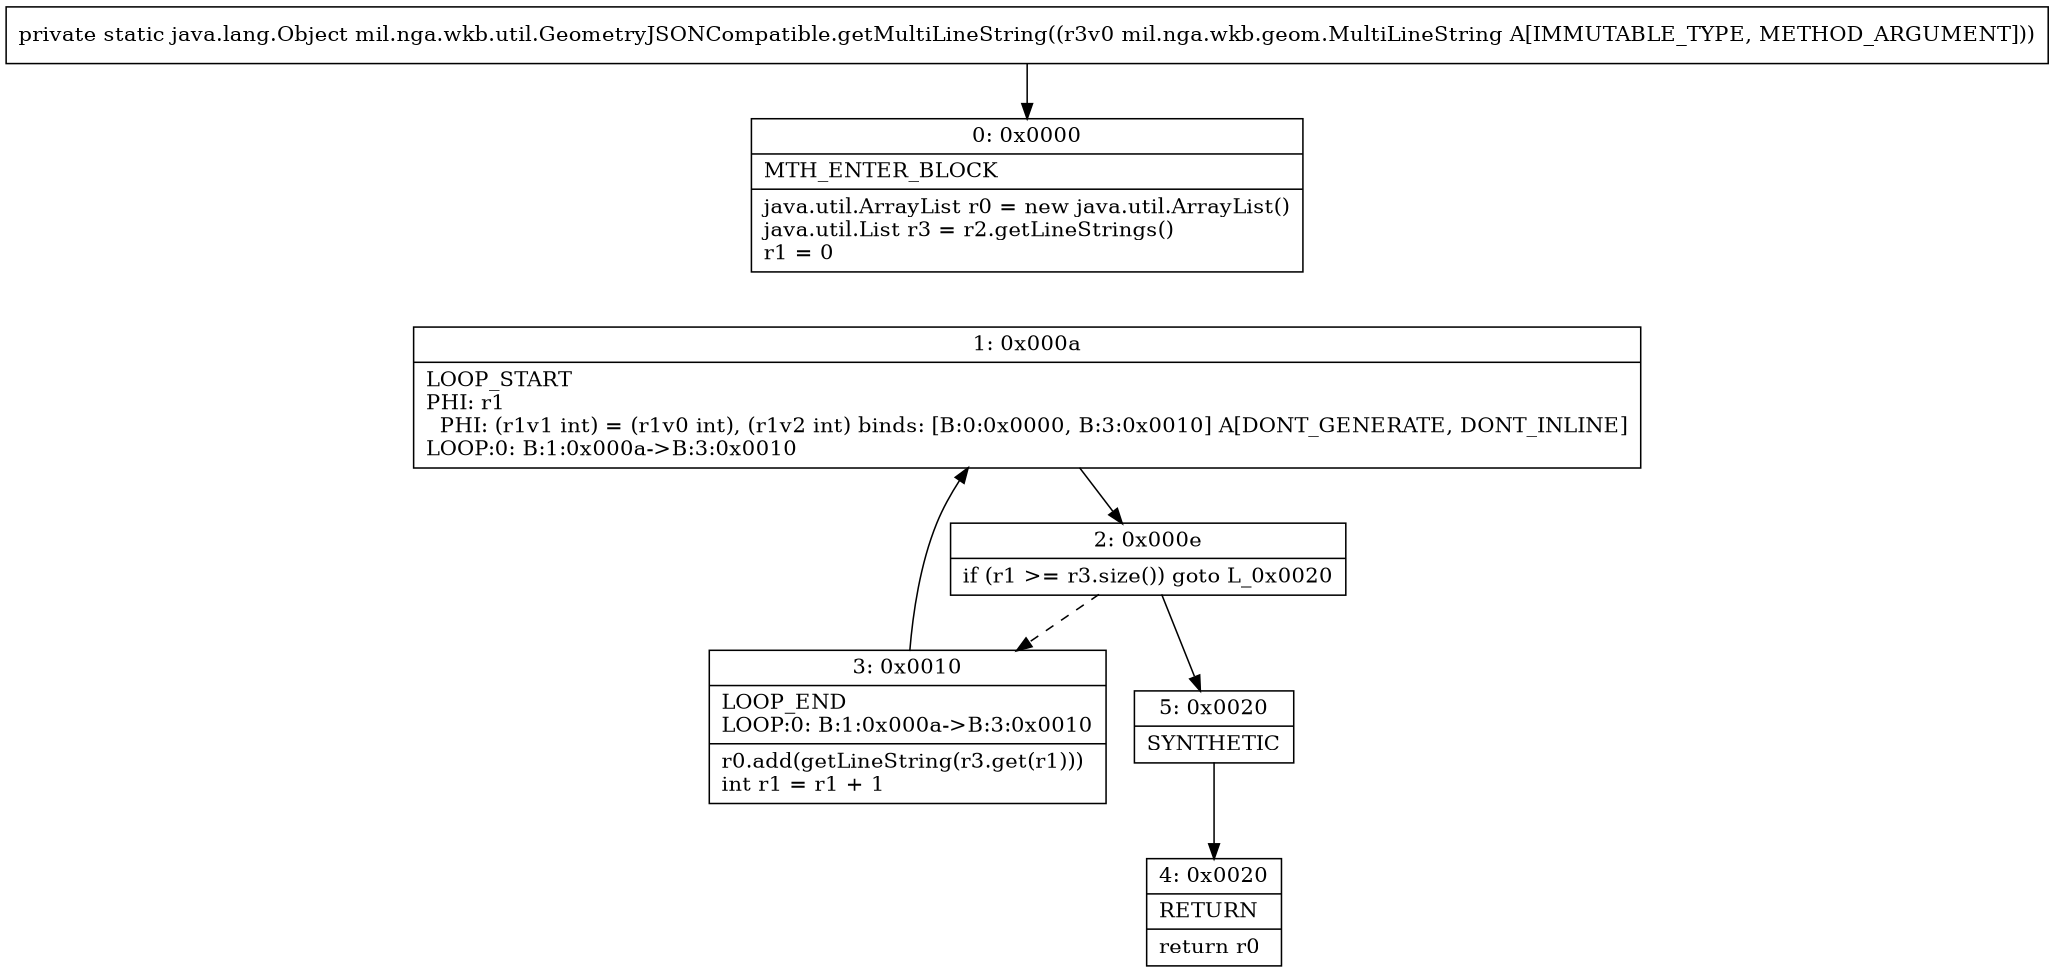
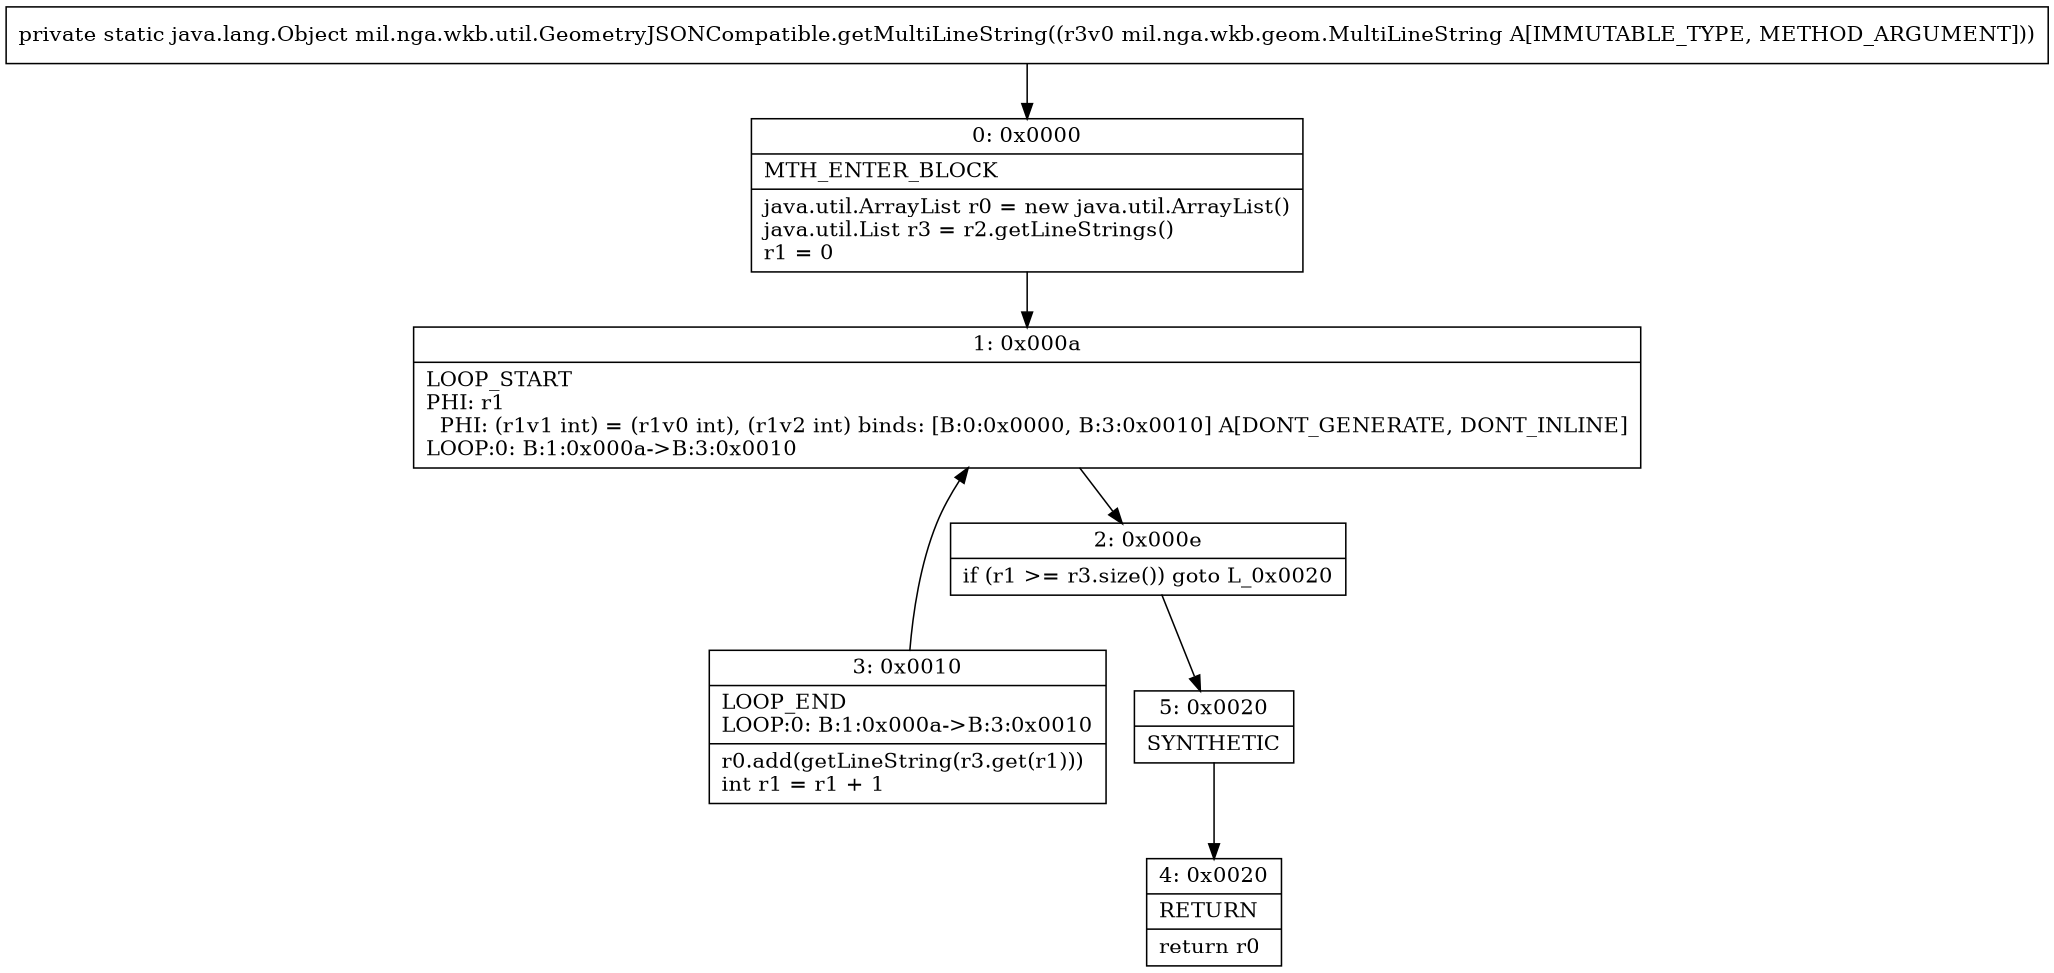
edge "0: 0x0000" -> "1: 0x000a": added
edge "2: 0x000e" -> "3: 0x0010": removed
